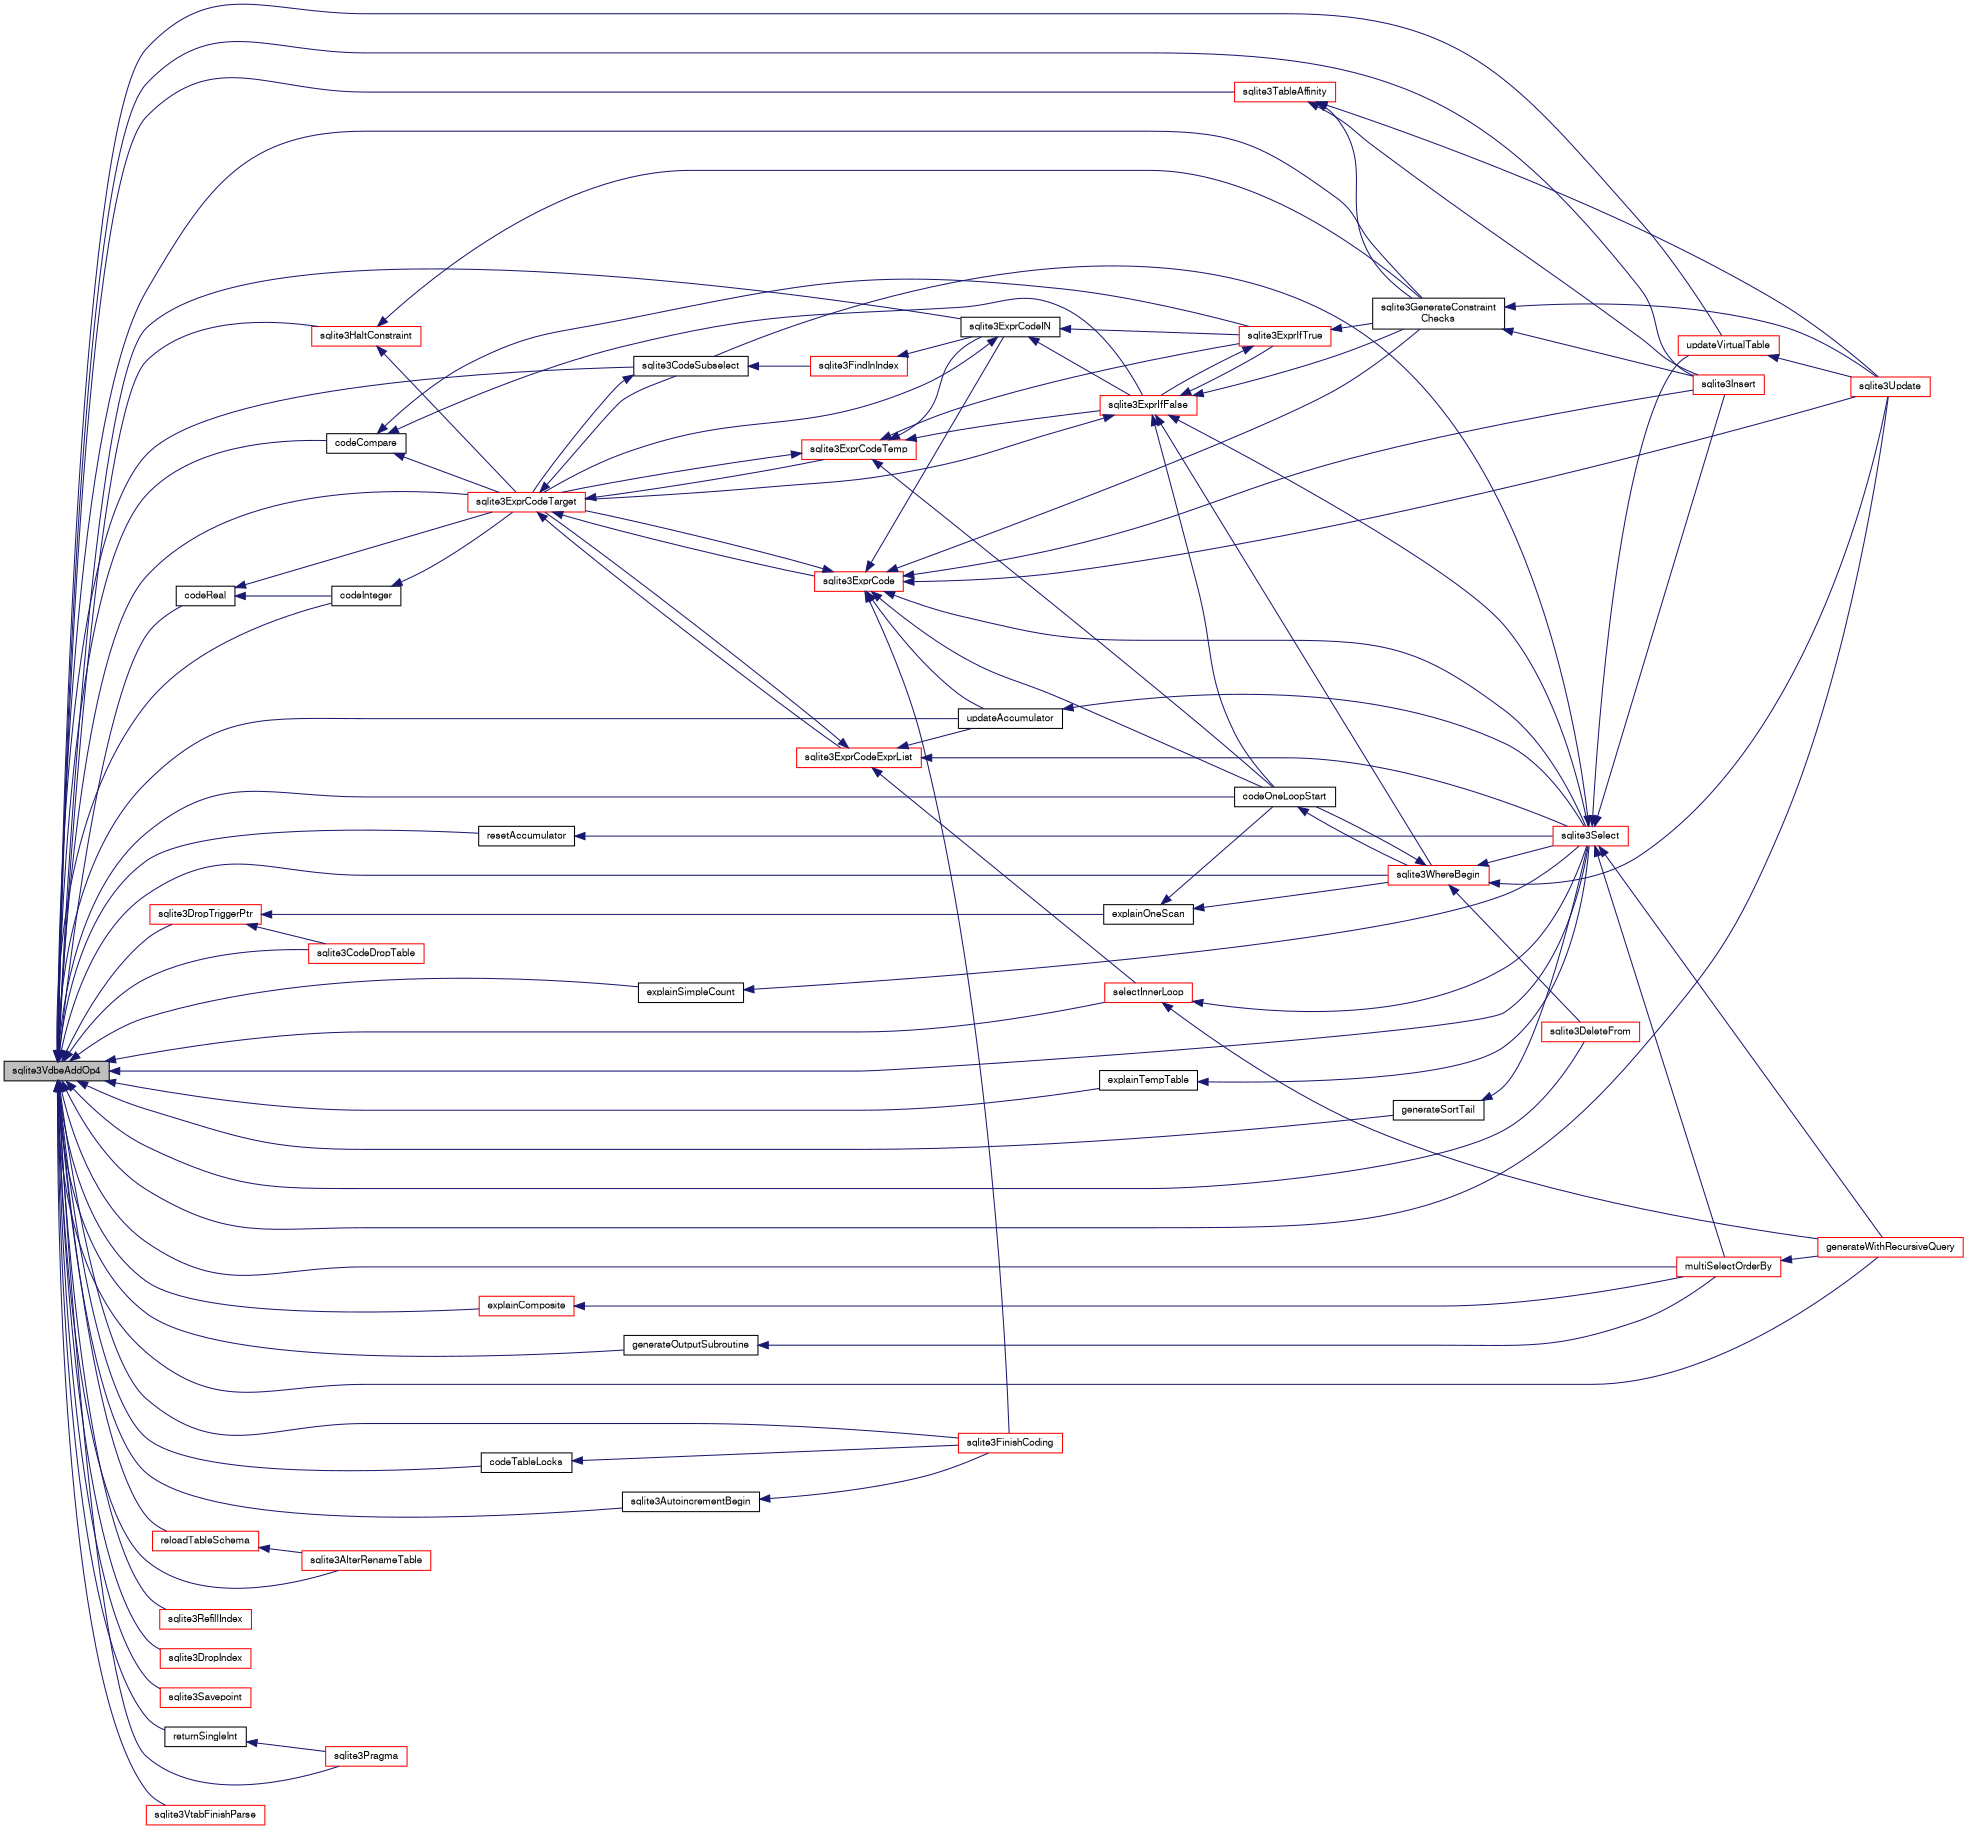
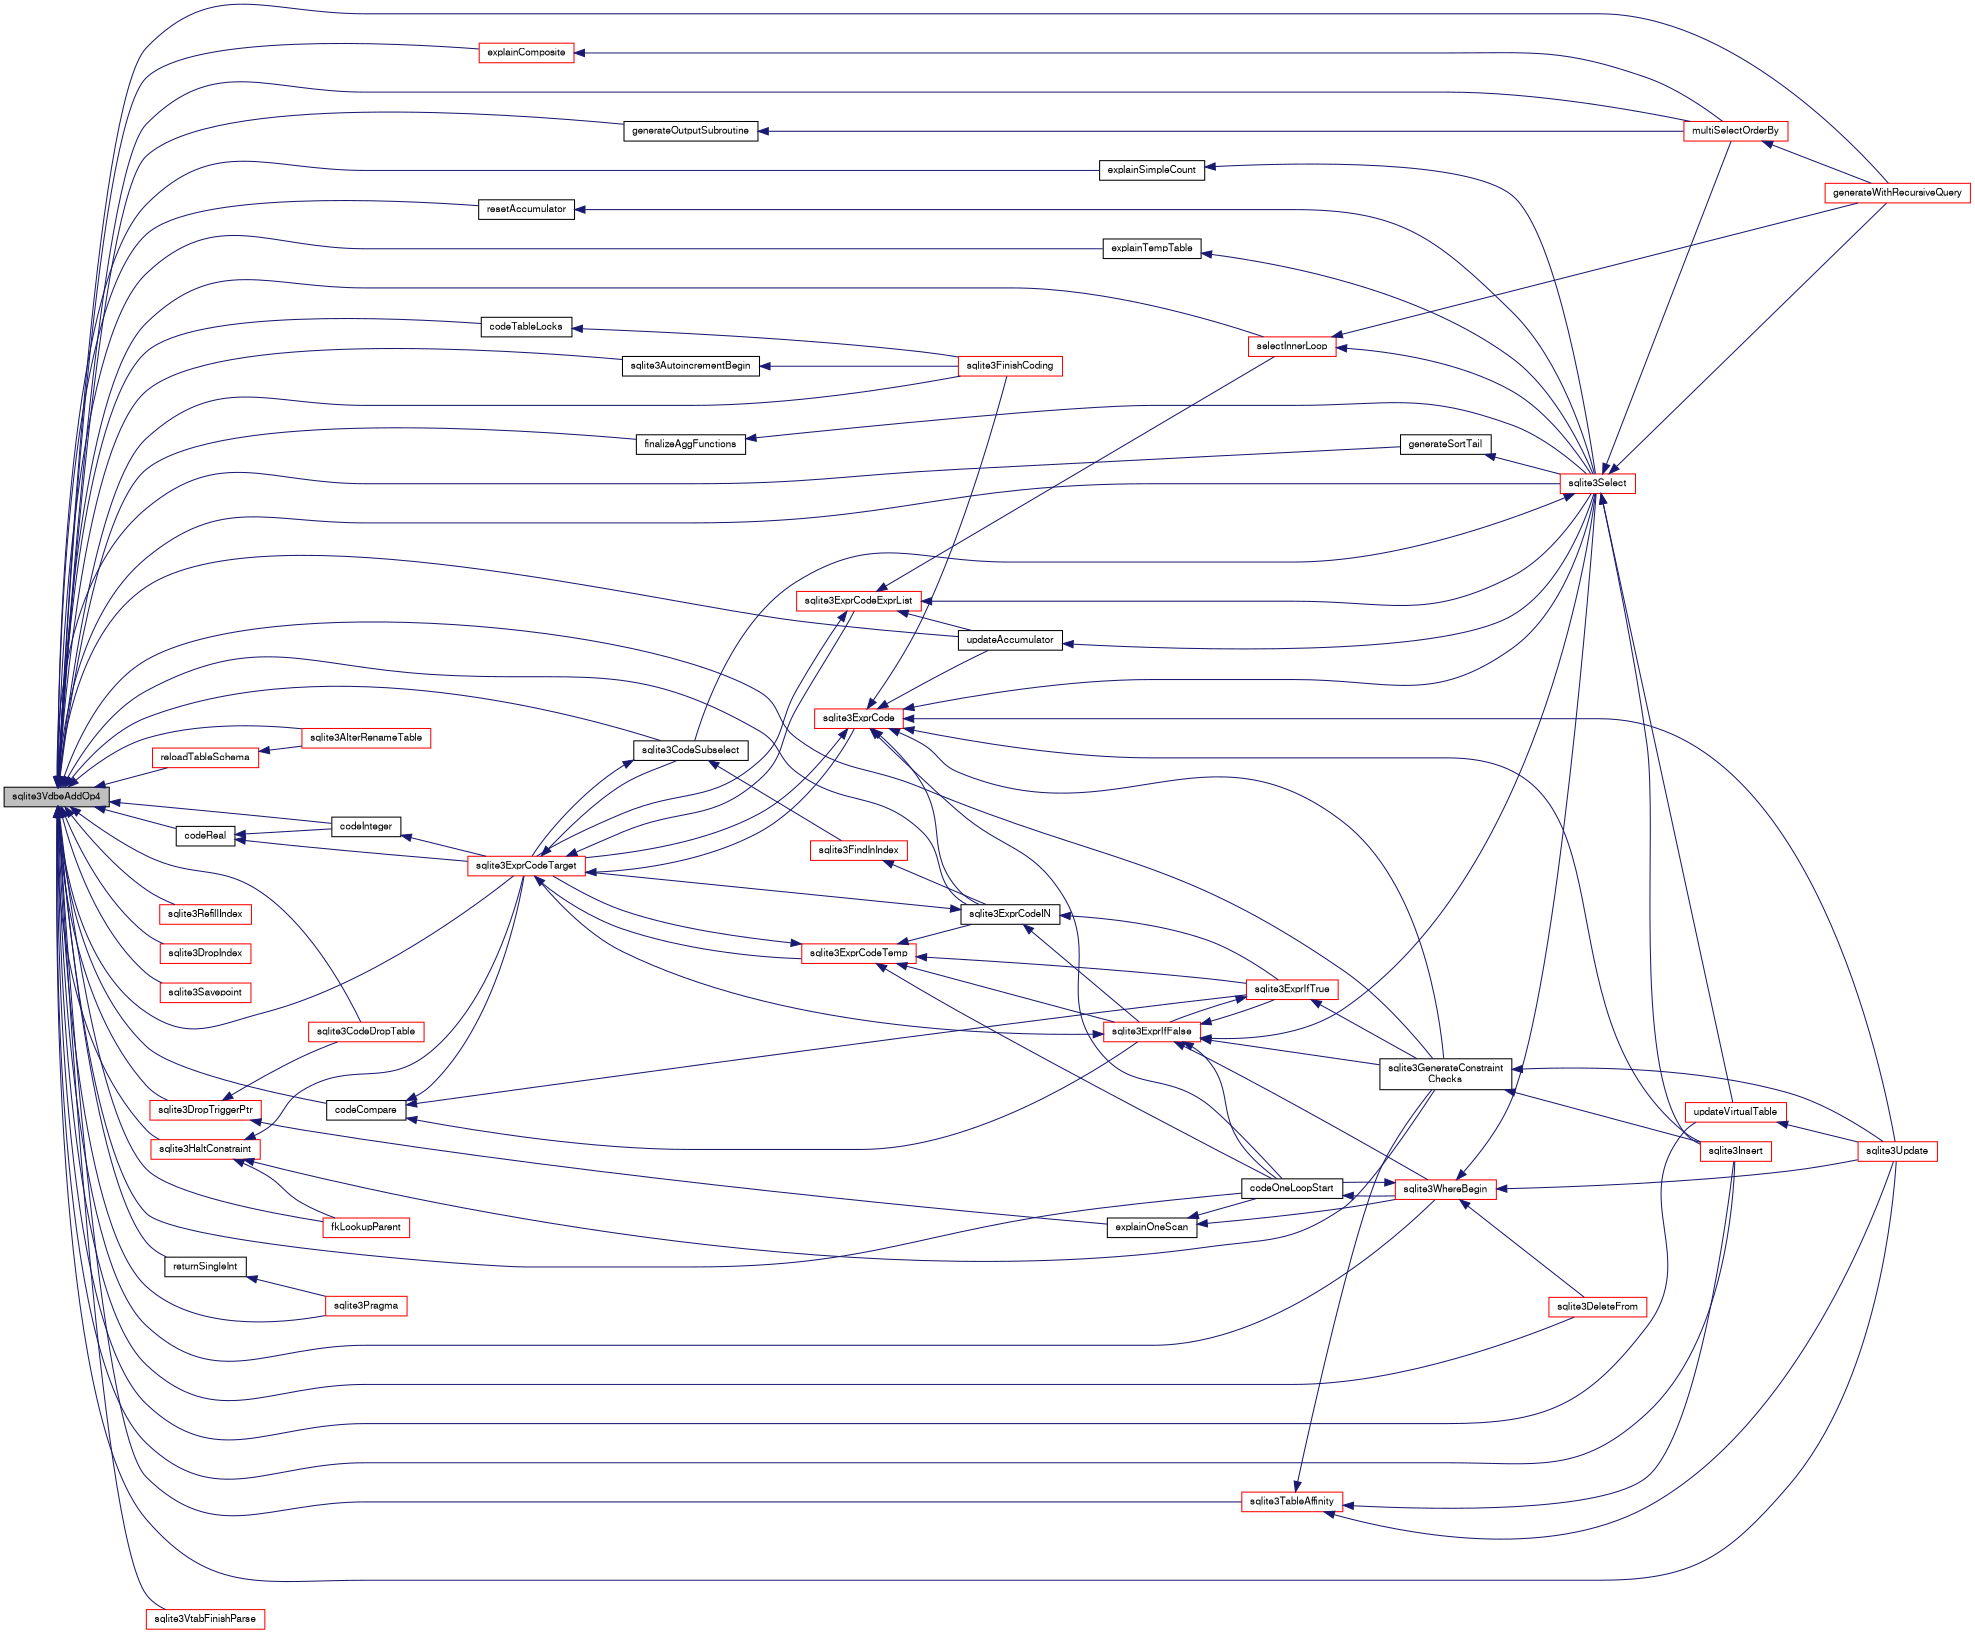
node "finalizeAggFunctions": added
node "fkLookupParent": added
